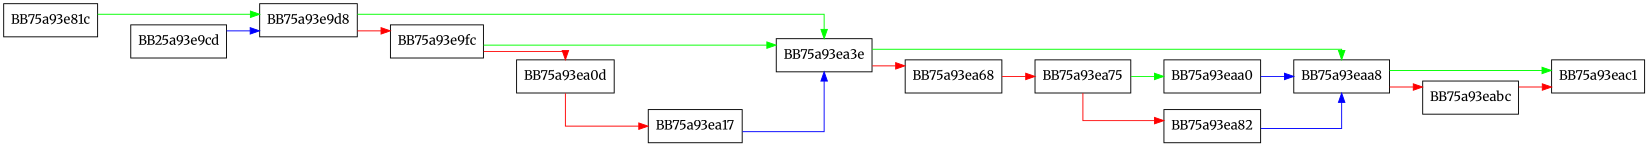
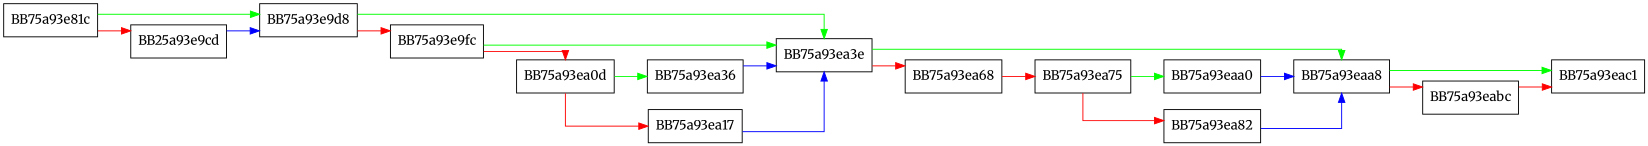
edge "BB75a93e81c" -> "BB25a93e9cd": added
node "BB75a93ea36": added
